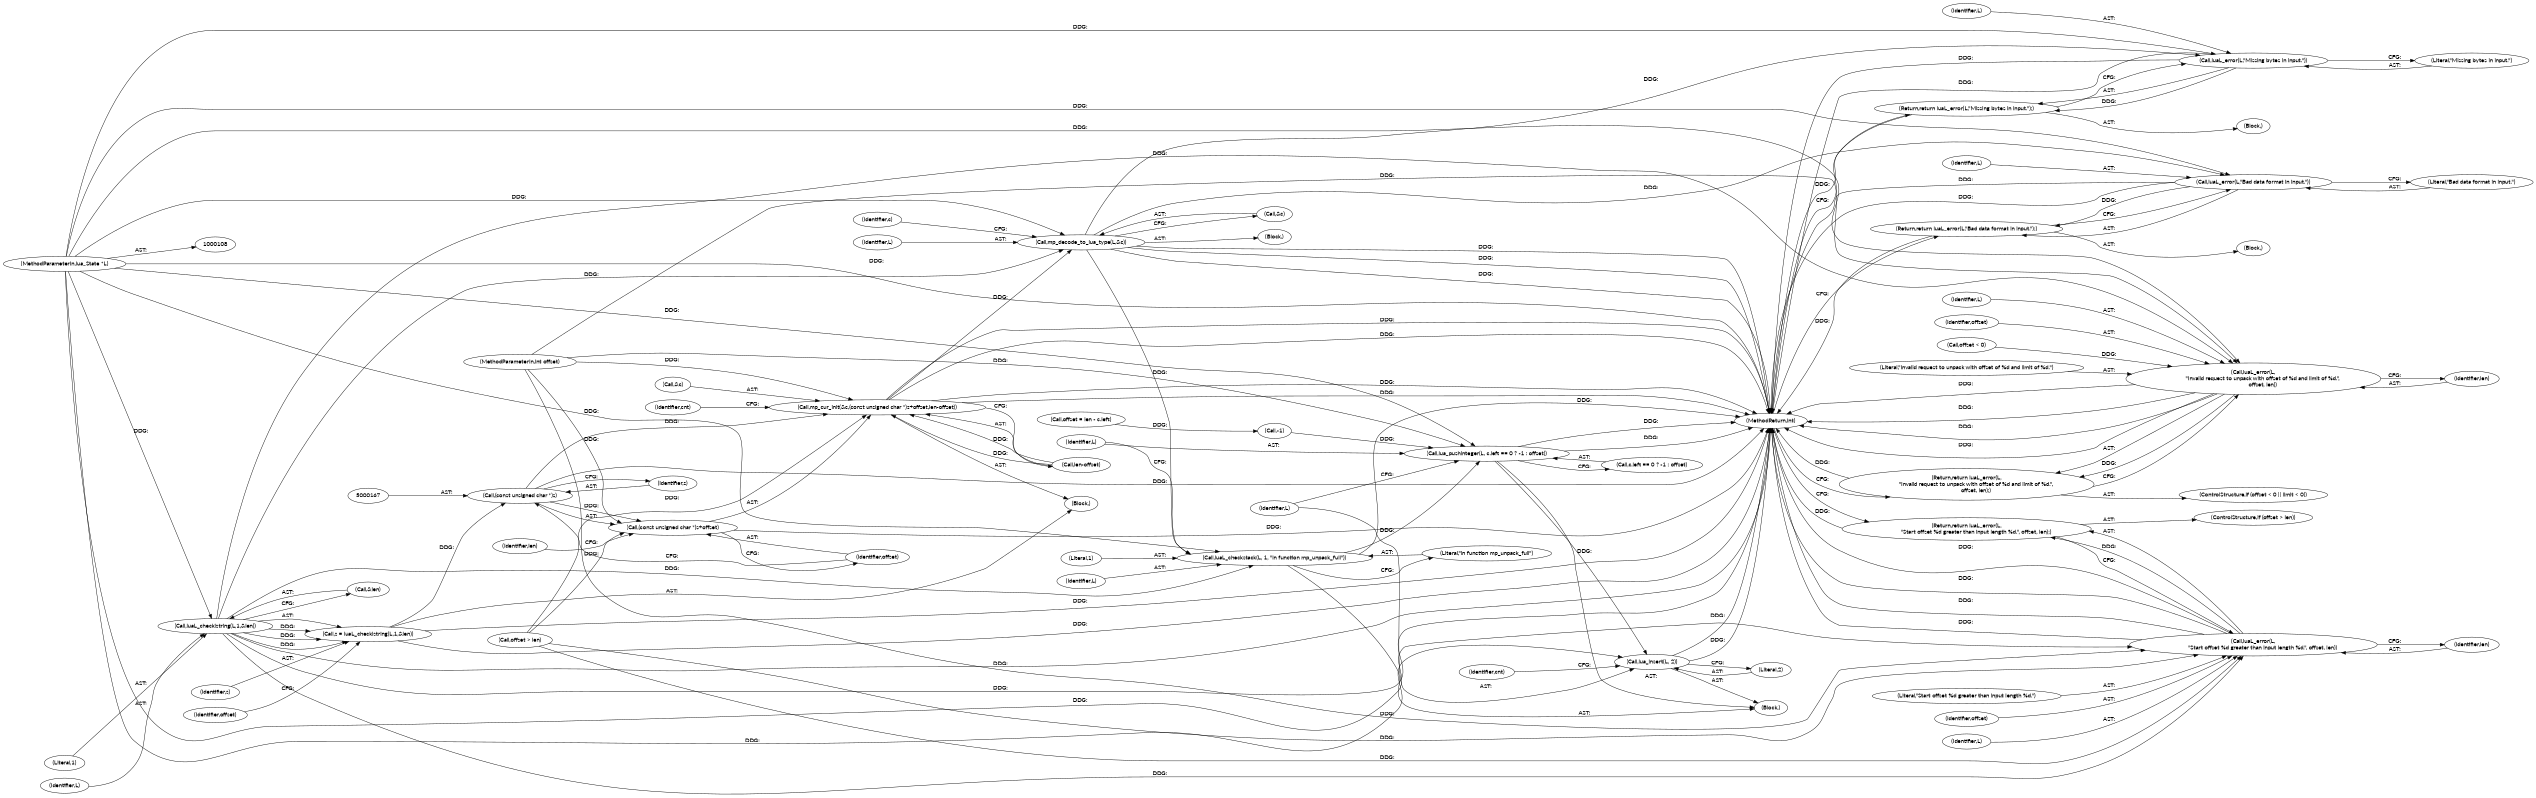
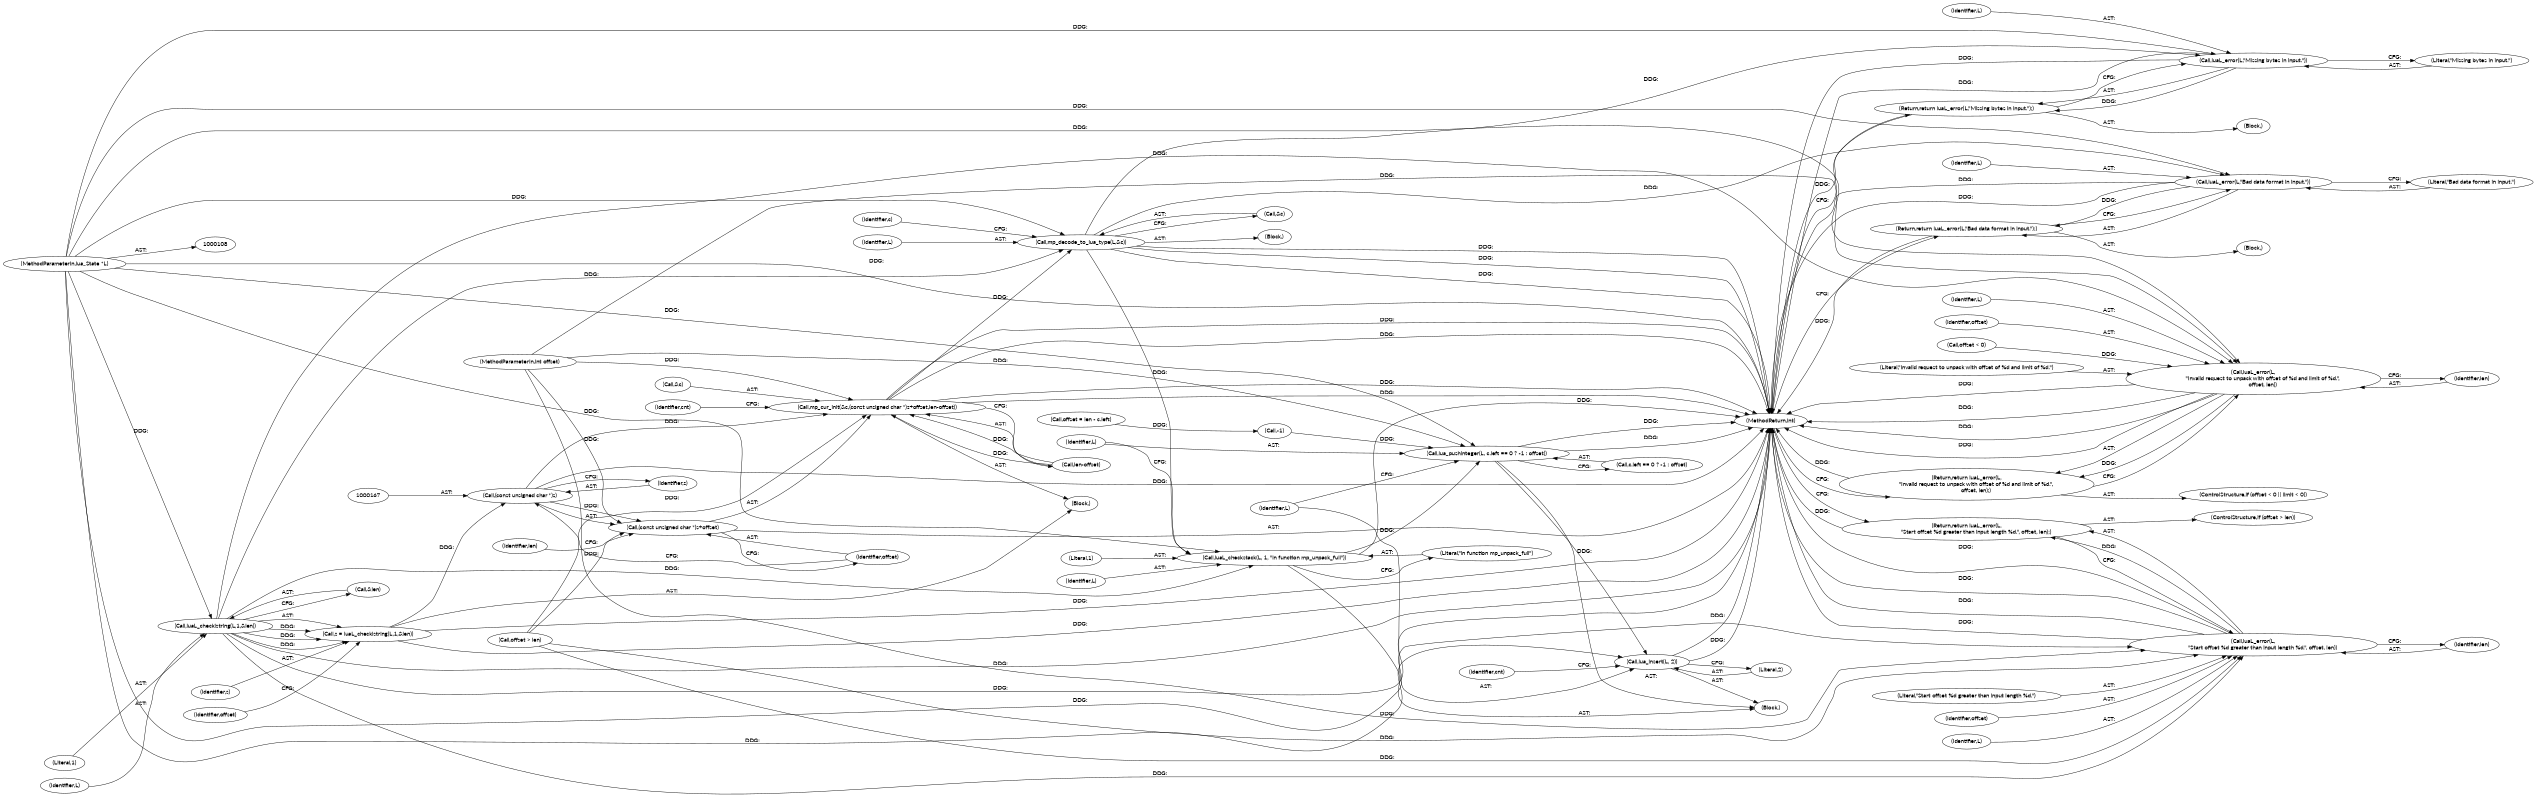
node "5000167": label "5000167" -> "1000167"
edge "(Call,(const unsigned char *)s+offset)" -> "(MethodReturn,int)": label "DDG: " -> "AST: "
